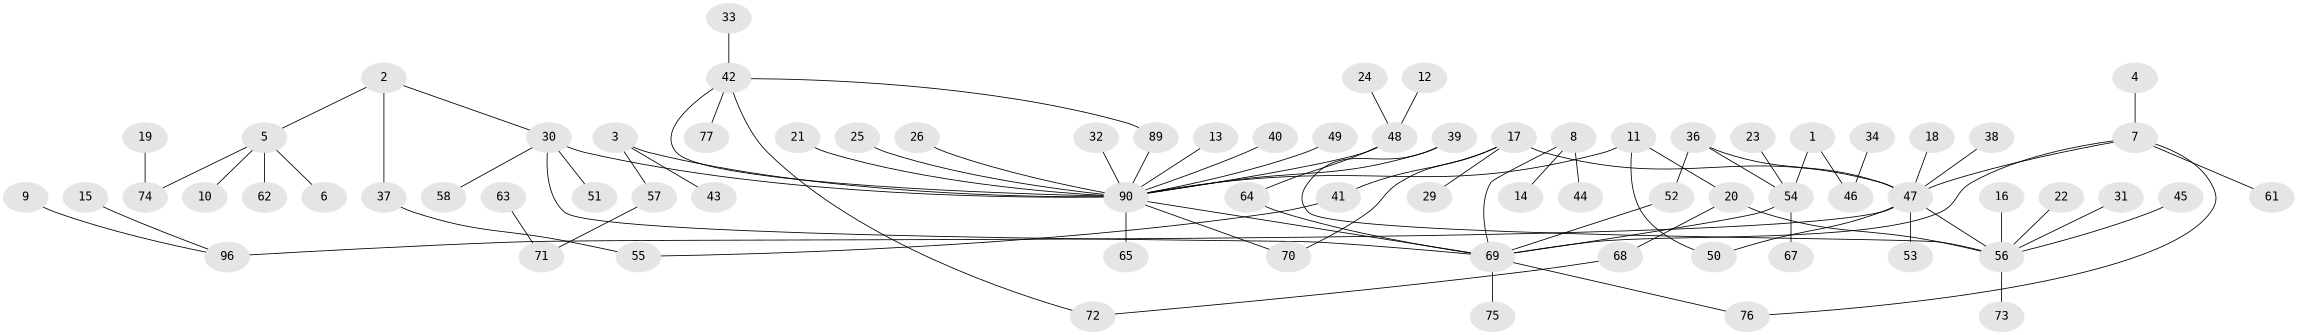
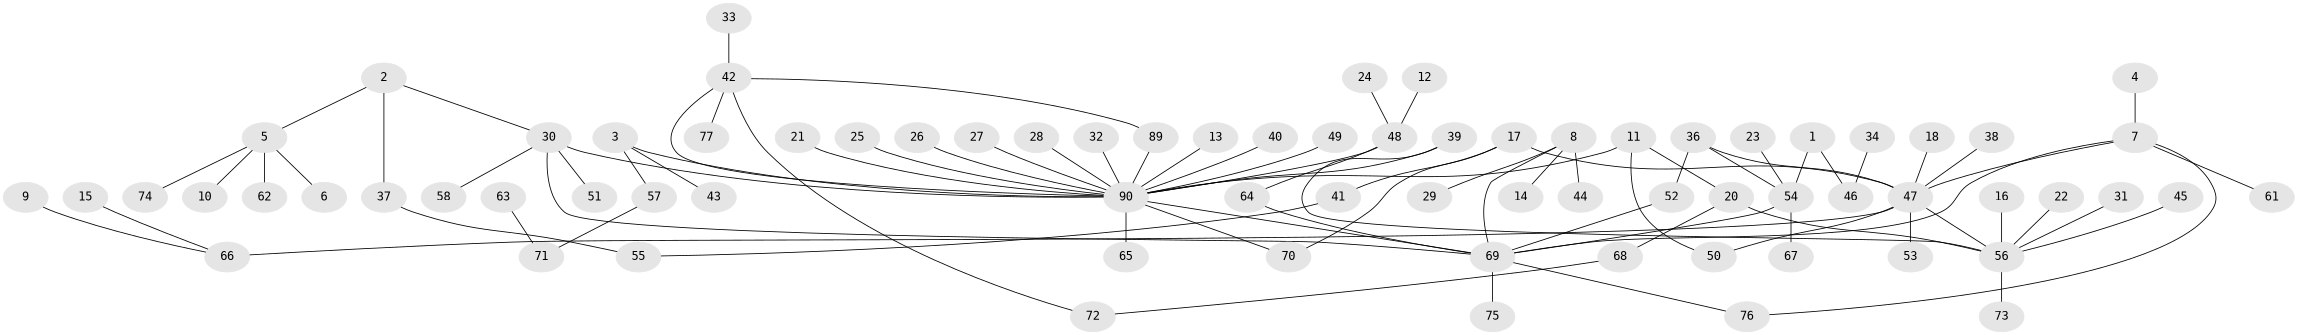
node "19": removed
node "27": added
node "28": added
edge "17" -- "29": now "8" -- "29"
node "96": label "96" -> "66"
